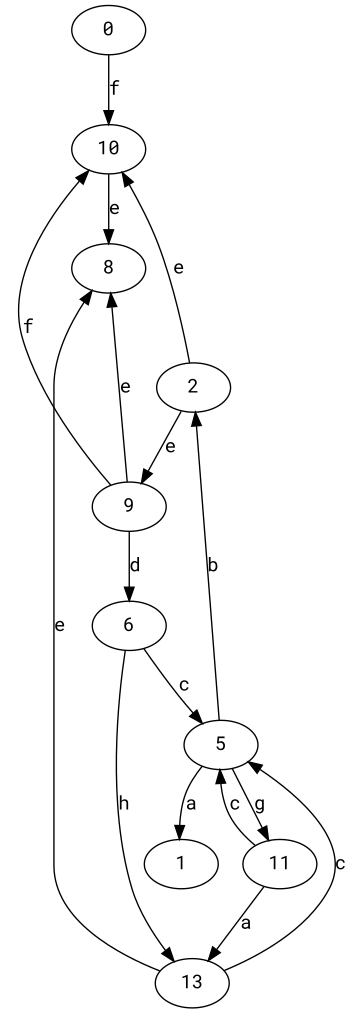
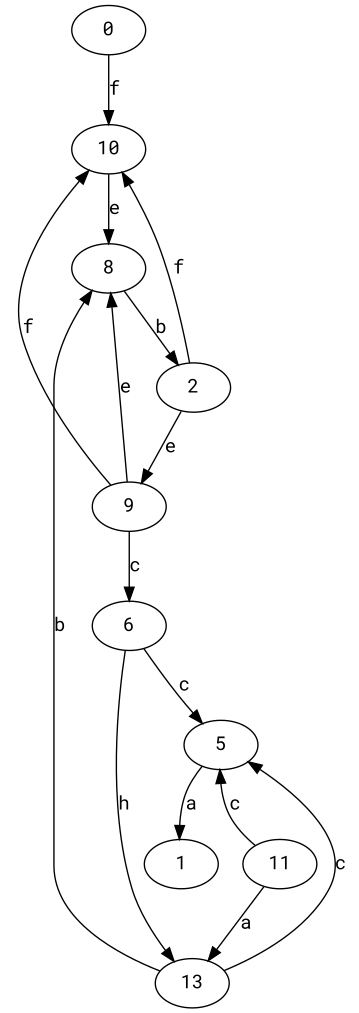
edge "2" -> "10": label "e" -> "f"
edge "9" -> "6": label "d" -> "c"
edge "5" -> "2": now "8" -> "2"
edge "13" -> "8": label "e" -> "b"
edge "5" -> "11": removed, label "g"
